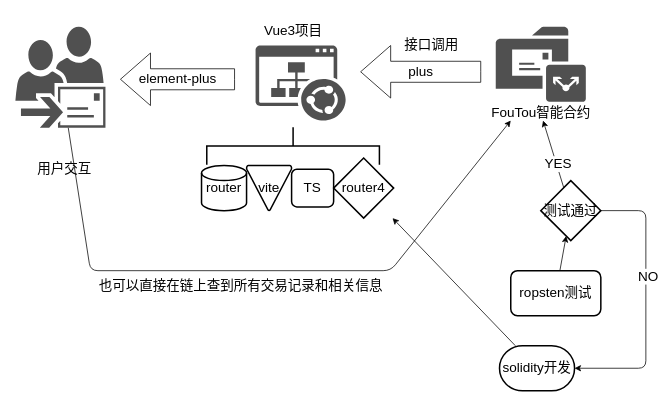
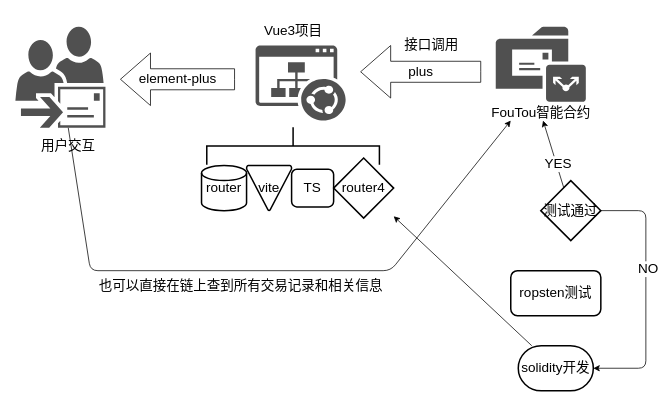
node "用户交互": moved (64, 168) -> (68, 146)
edge "ropsten测试" -> "测试通过": removed
node "solidity开发": moved (537, 368) -> (555, 368)
